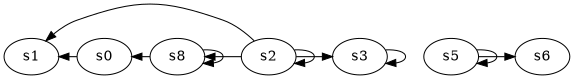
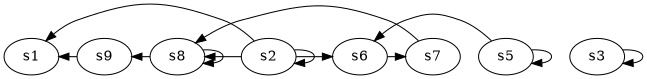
node "s0": label "s0" -> "s9"
edge "s2" -> "s3": now "s2" -> "s6"
node "s7": added
